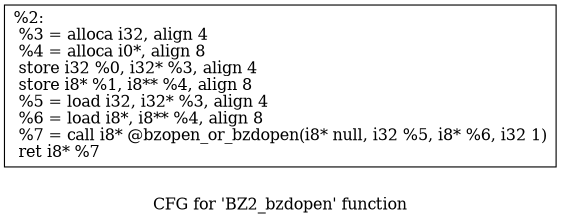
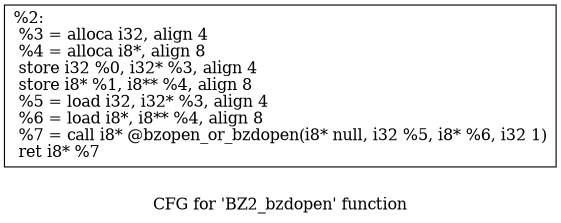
node "%2:": text "%4 = alloca i0*, align 8" -> "%4 = alloca i8*, align 8"
